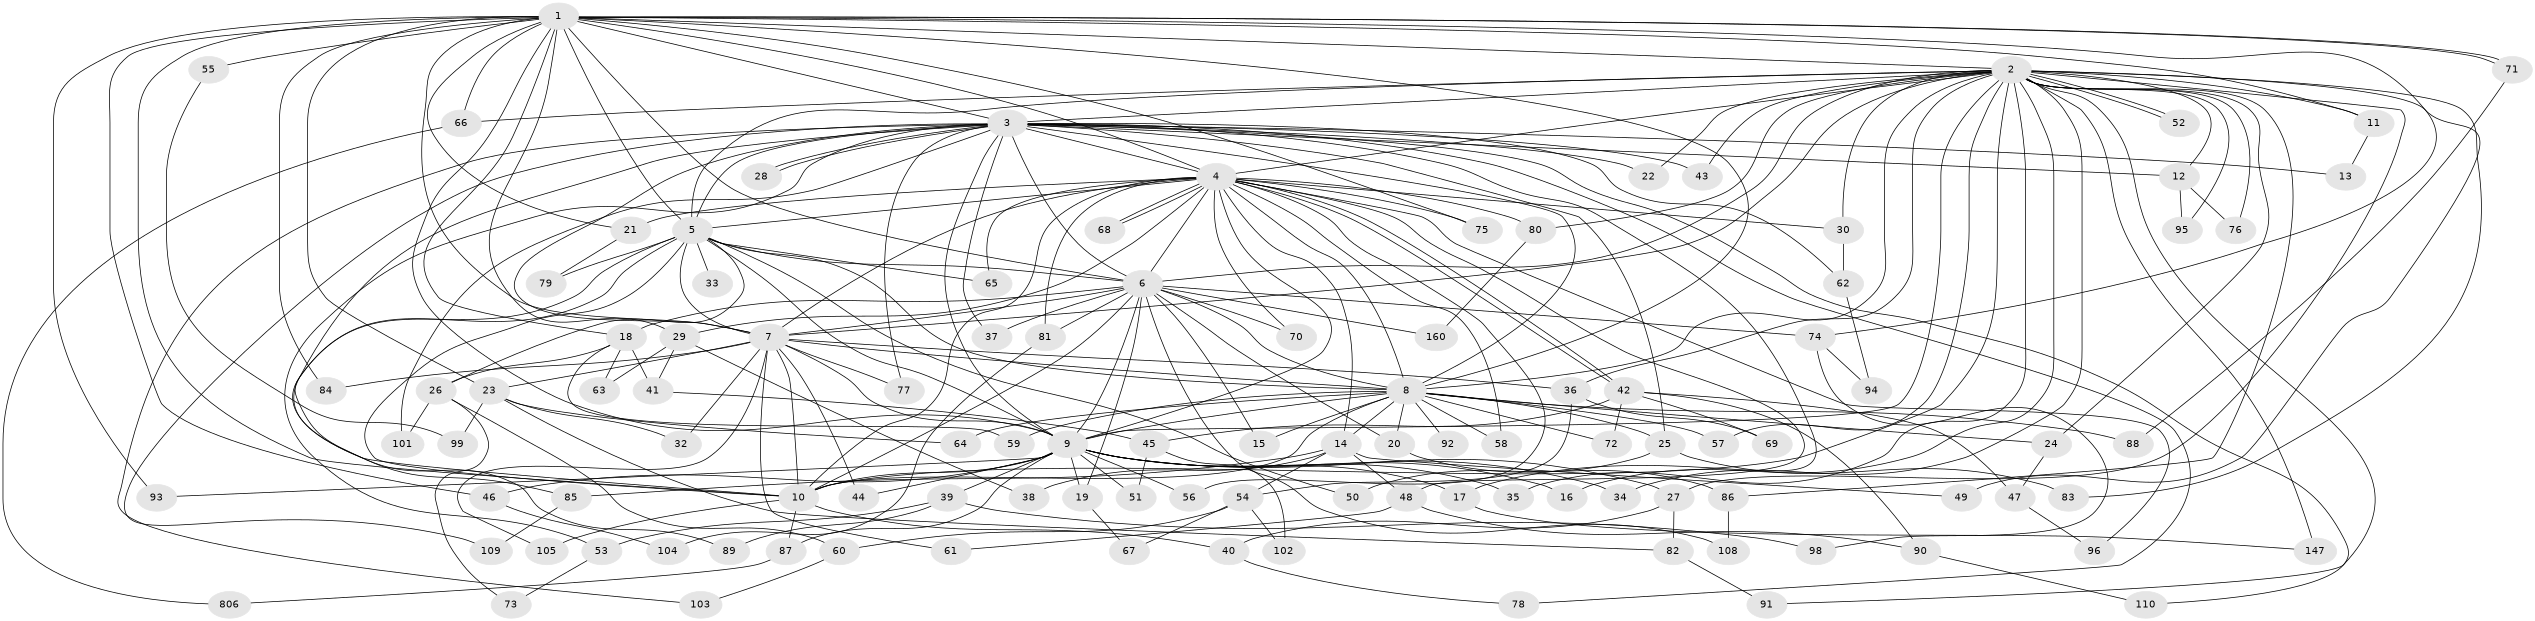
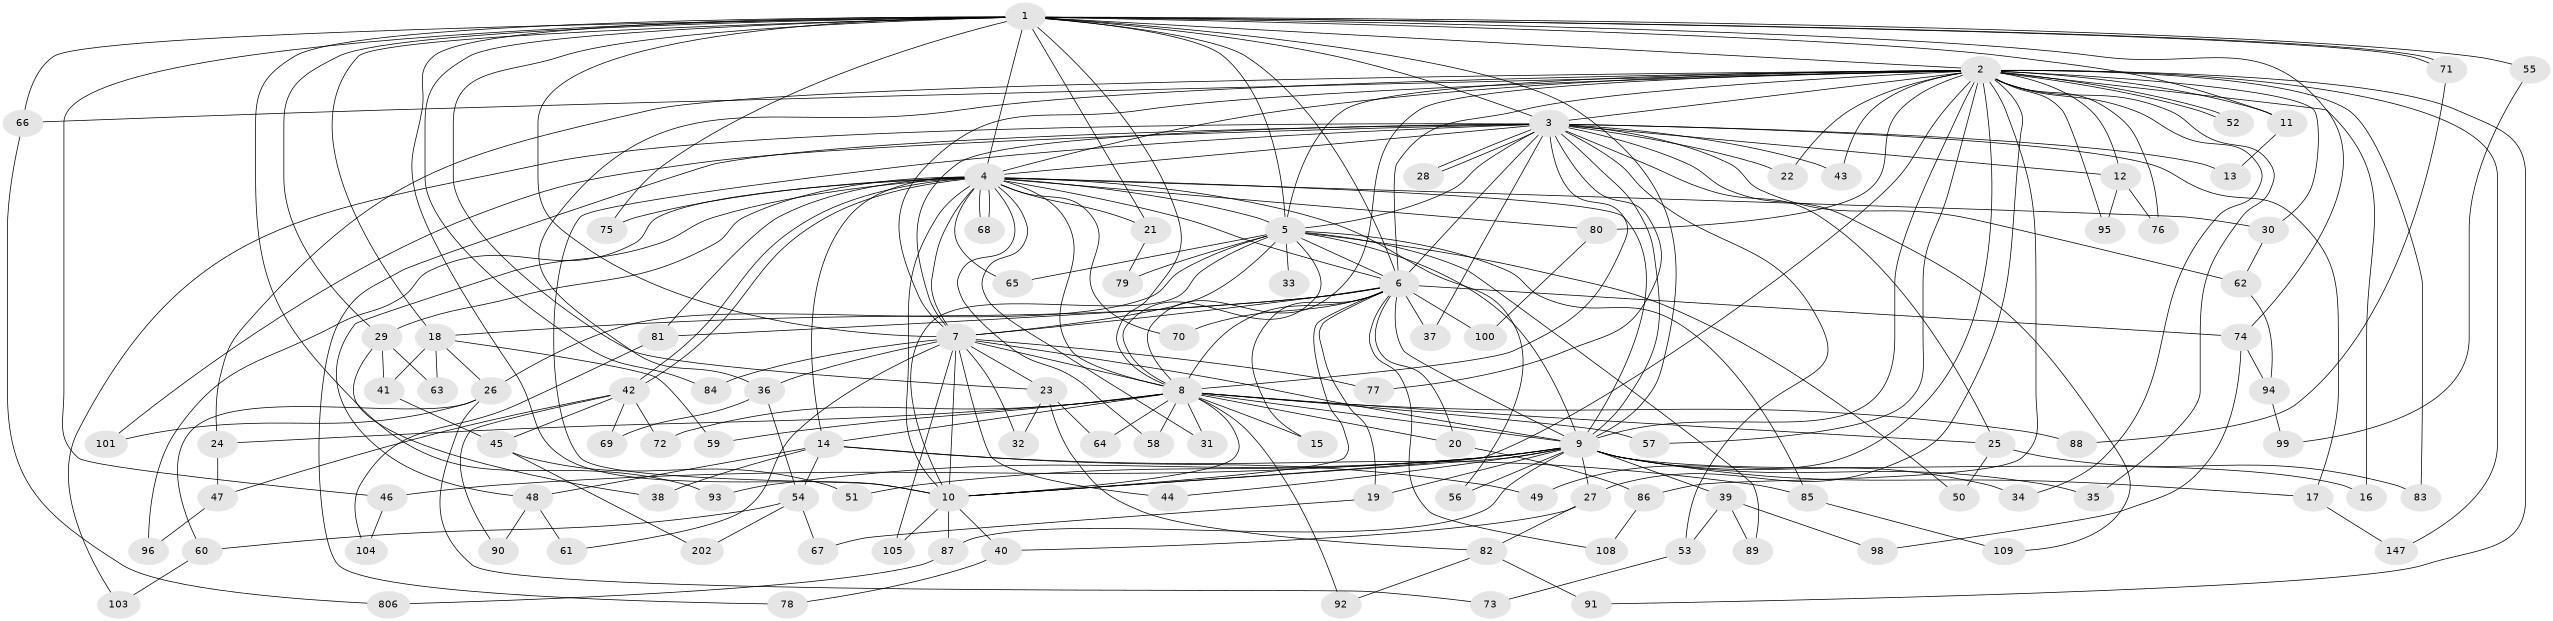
node "160": label "160" -> "100"
edge "23" -- "99": now "94" -- "99"
node "31": added
node "102": label "102" -> "202"
edge "82" -- "92": added
node "110": removed
